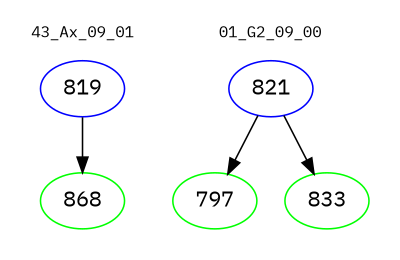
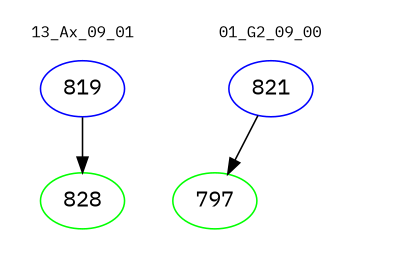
cluster "43_Ax_09_01": label "43_Ax_09_01" -> "13_Ax_09_01"
node "868": label "868" -> "828"
node "833": removed
